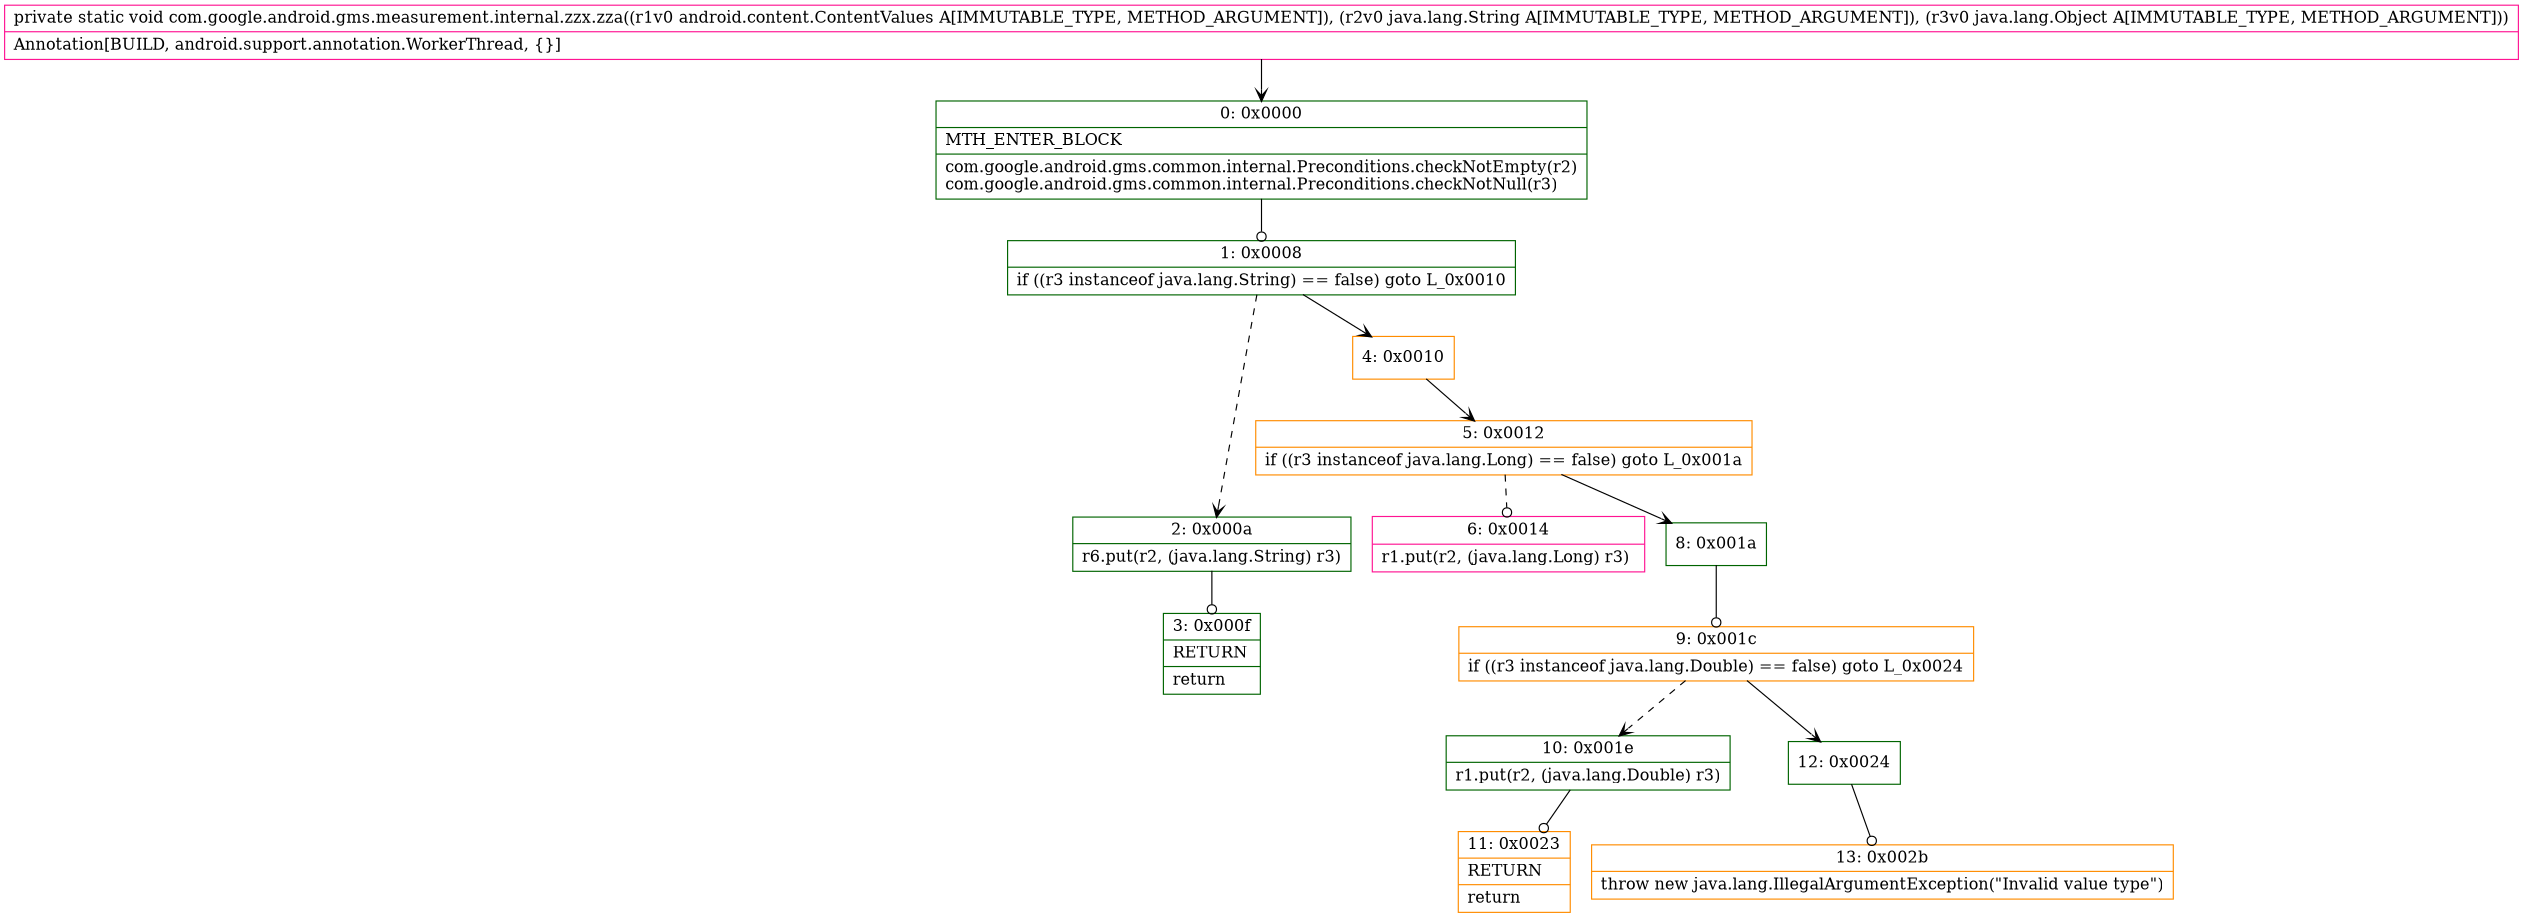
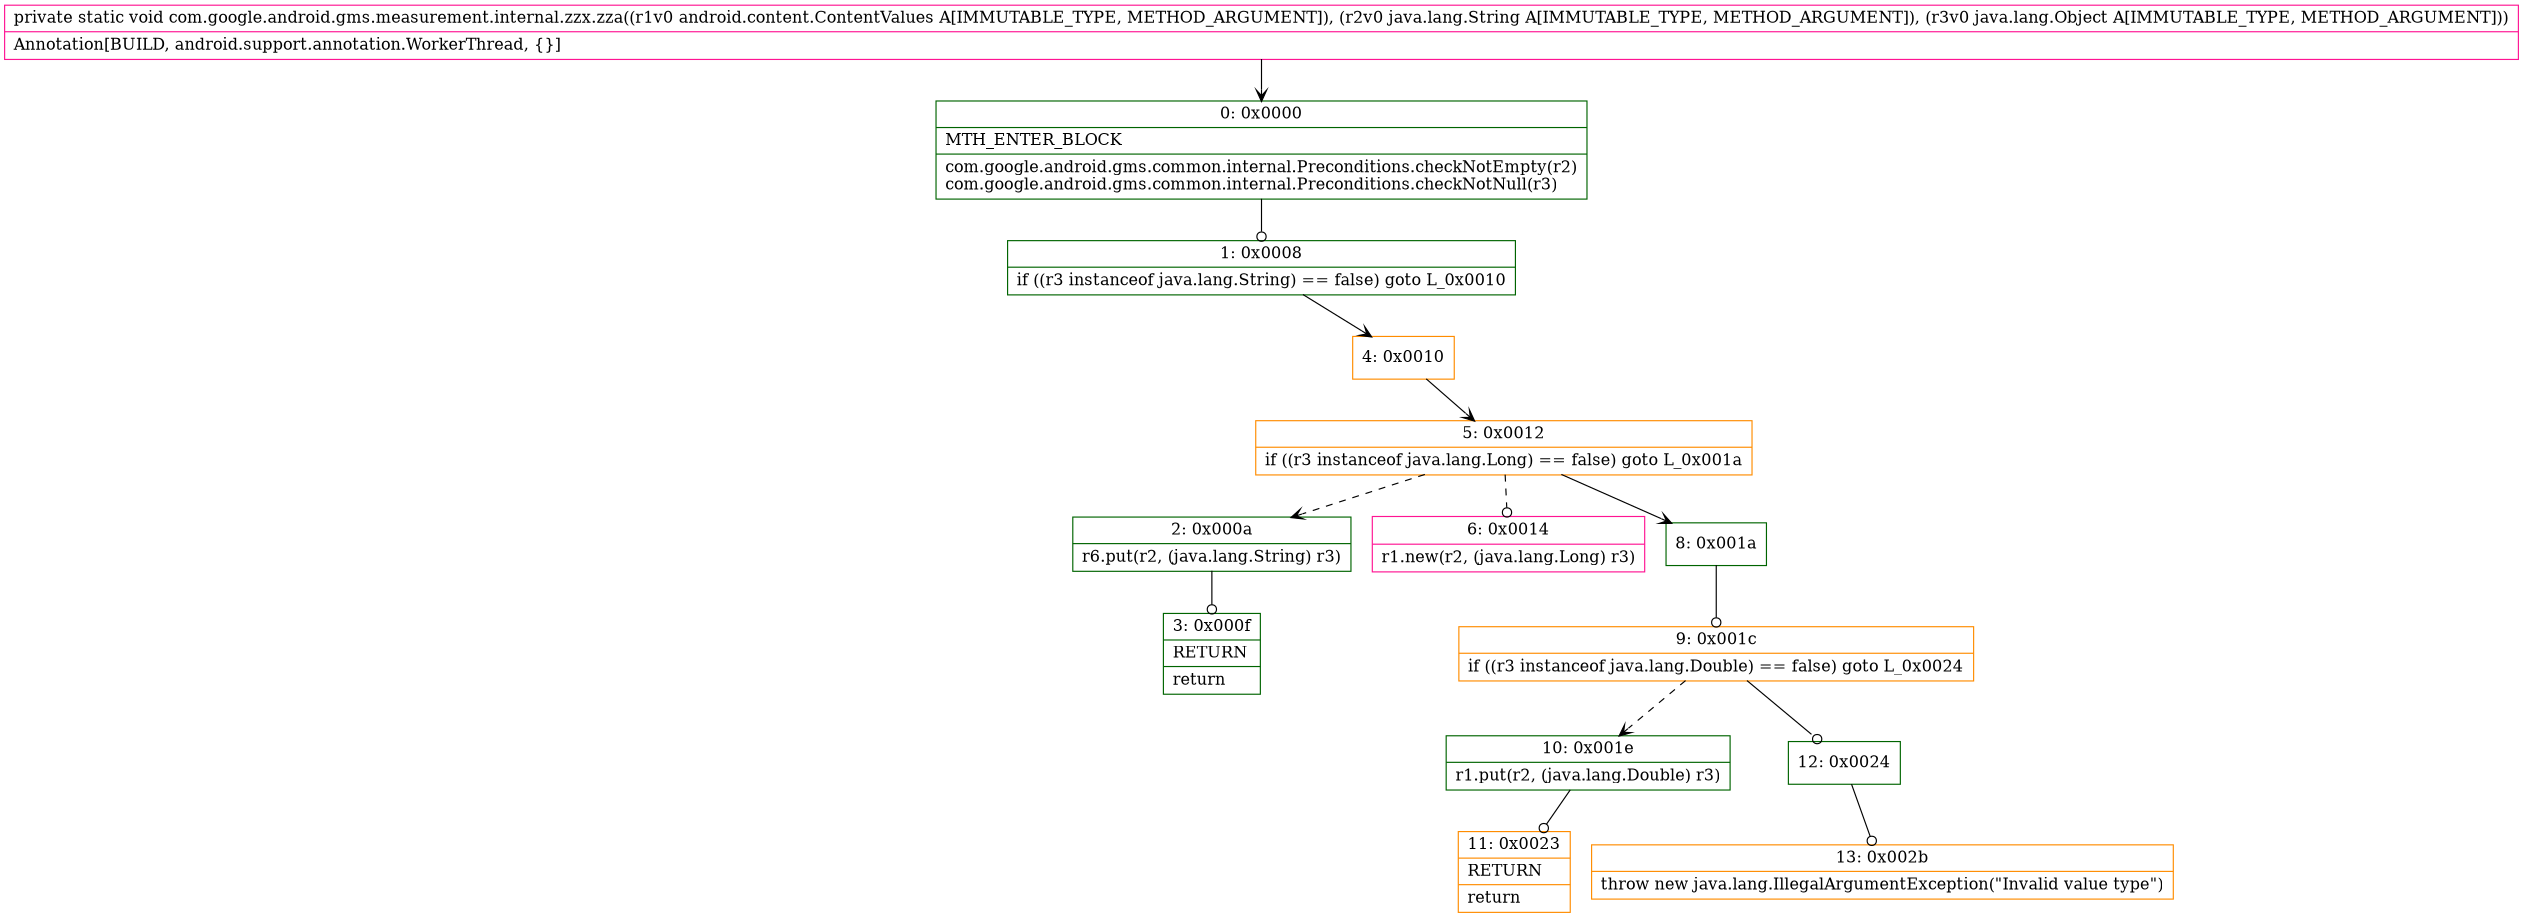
edge "1: 0x0008" -> "2: 0x000a": now "5: 0x0012" -> "2: 0x000a"
node "6: 0x0014": text "r1.put(r2, (java.lang.Long) r3)" -> "r1.new(r2, (java.lang.Long) r3)"
edge "9: 0x001c" -> "12: 0x0024": arrowhead vee -> odot
